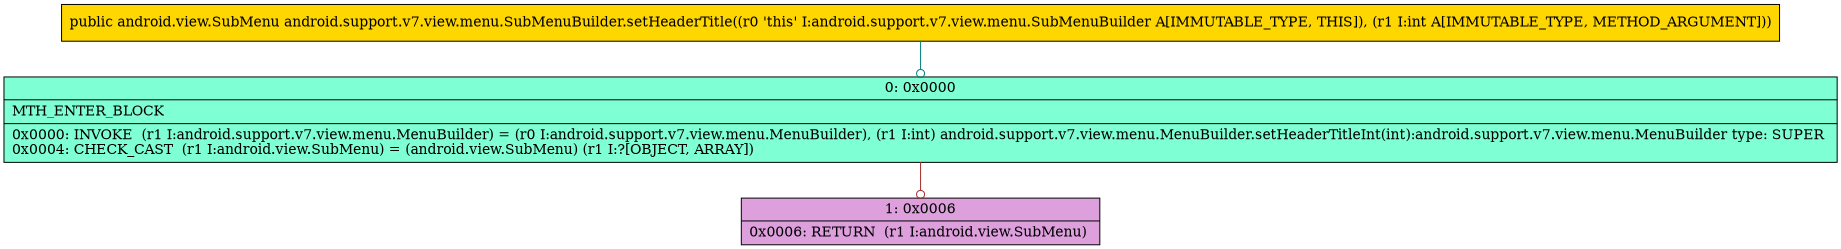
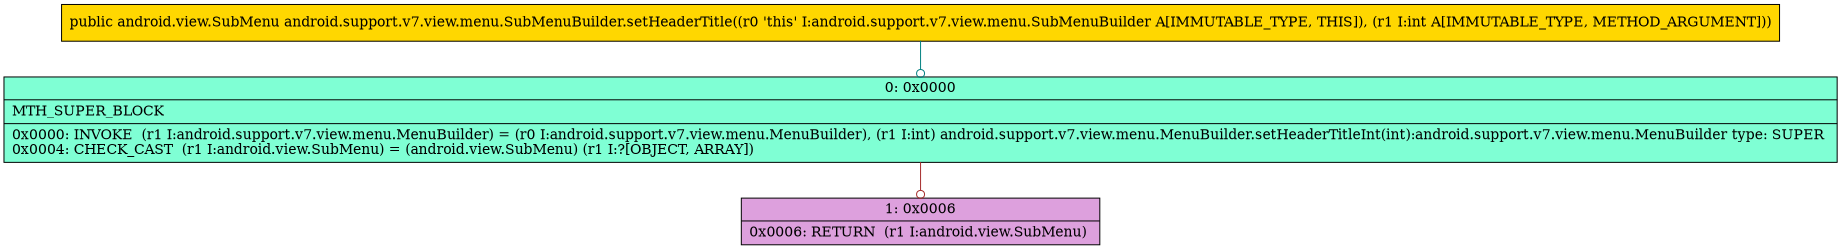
node "0: 0x0000": text "MTH_ENTER_BLOCK" -> "MTH_SUPER_BLOCK"
